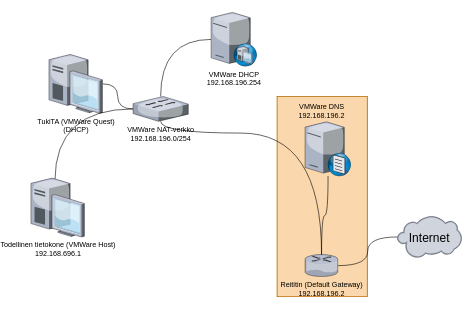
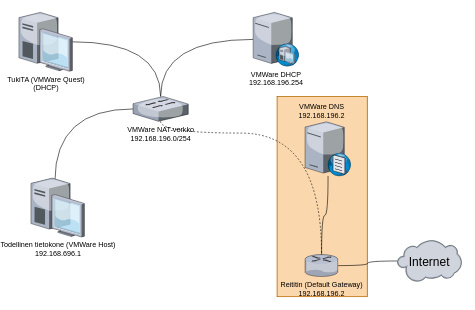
node "VMWare DHCP 192.168.196.254": moved (234, 39) -> (276, 39)
node "TukiTA (VMWare Quest) (DHCP)": moved (76, 84) -> (46, 42)
edge "VMWare NAT-verkko 192.168.196.0/254" -- "Reititin (Default Gateway) 192.168.196.2": style solid -> dashed
node "Internet": moved (429, 237) -> (429, 261)
